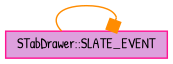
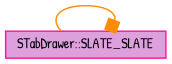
node "STabDrawer::SLATE_EVENT": label "STabDrawer::SLATE_EVENT" -> "STabDrawer::SLATE_SLATE"
